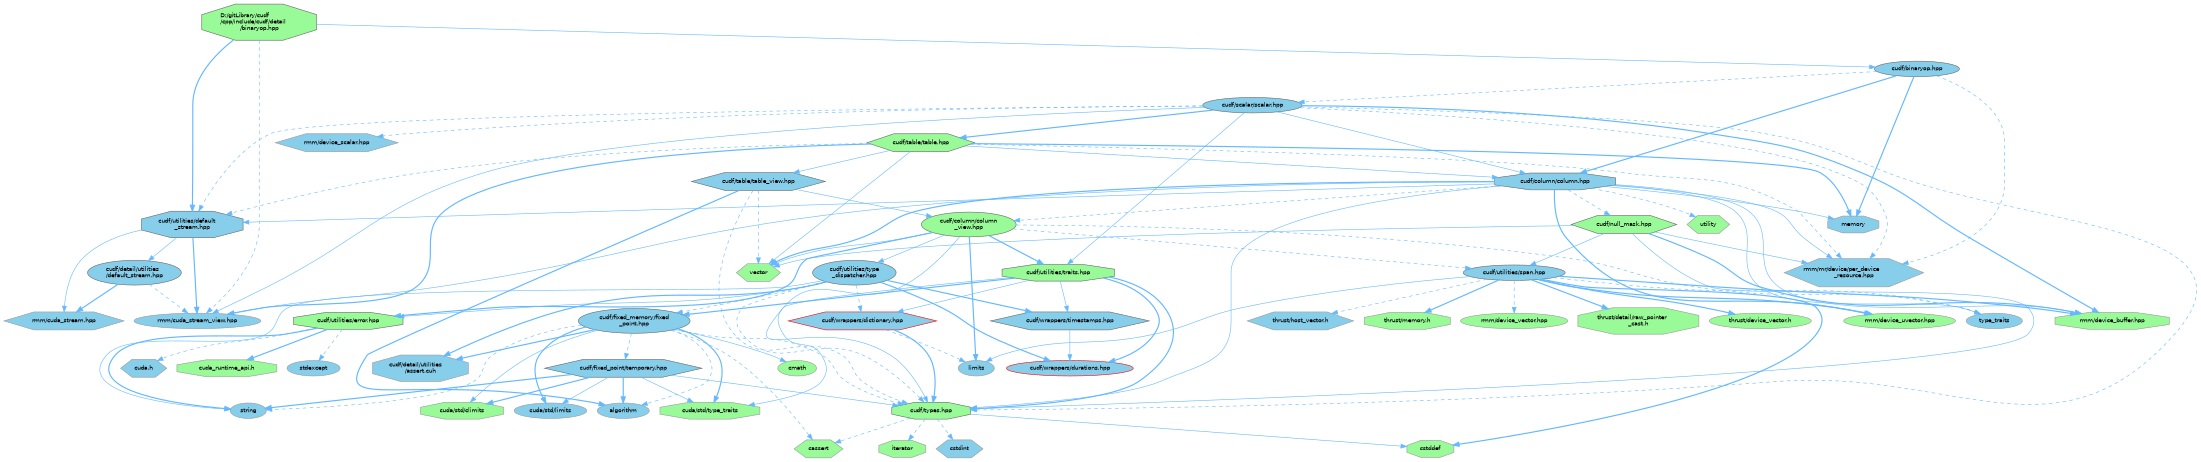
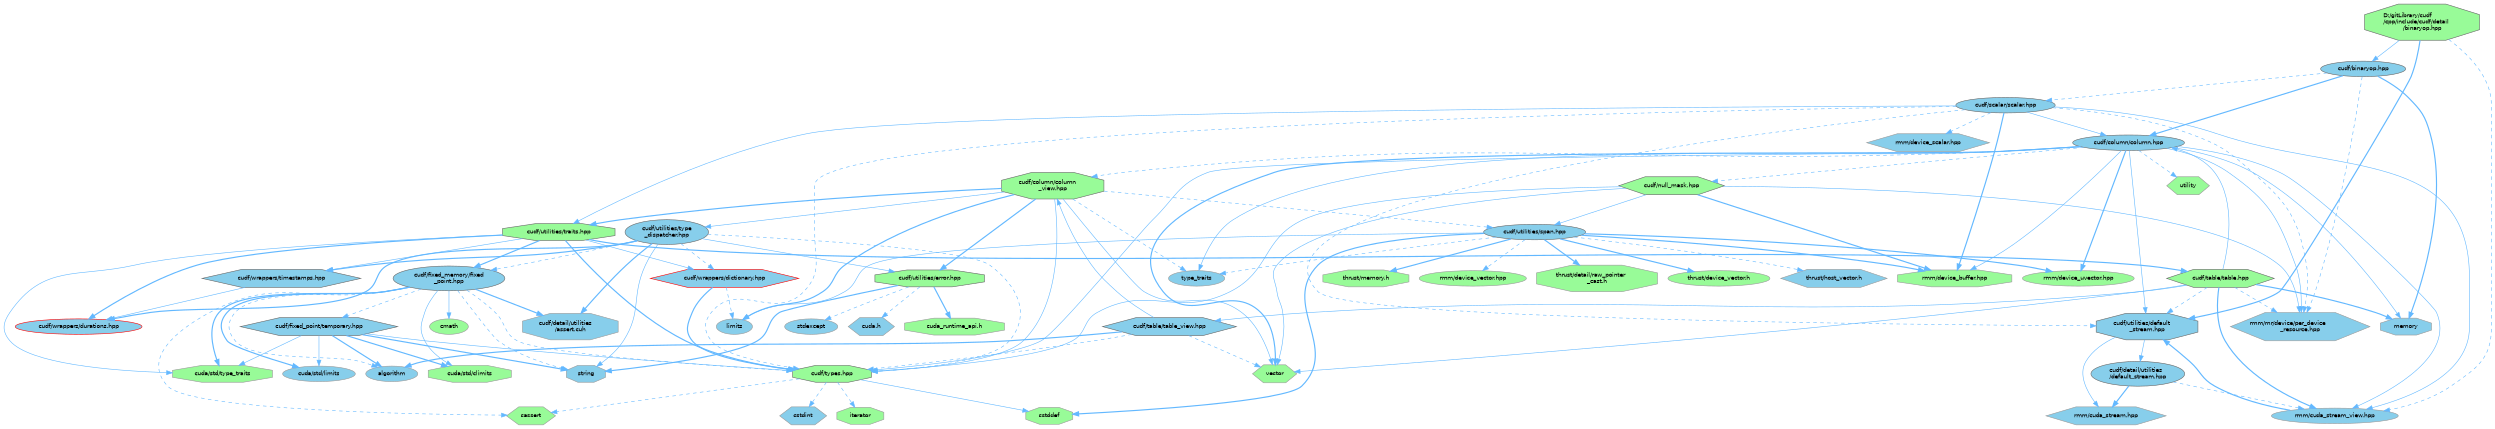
edge "cudf/scalar/scalar.hpp" -> "cudf/table/table.hpp": now "cudf/utilities/traits.hpp" -> "cudf/table/table.hpp"
node "cudf/column/column.hpp": shape octagon -> ellipse
node "cudf/column/column _view.hpp": shape ellipse -> octagon
edge "cudf/utilities/default _stream.hpp" -> "rmm/cuda_stream_view.hpp": reversed
node "string": shape ellipse -> octagon
